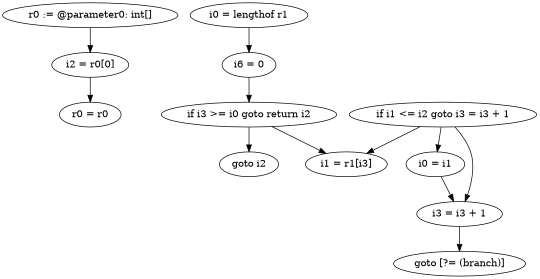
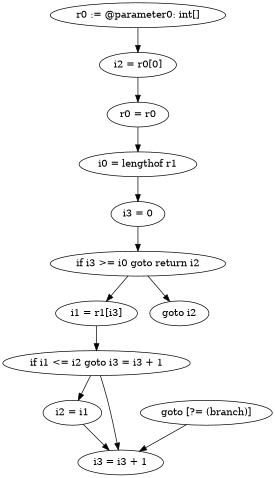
node "i6 = 0": label "i6 = 0" -> "i3 = 0"
edge "r0 = r0" -> "i0 = lengthof r1": added
edge "if i1 <= i2 goto i3 = i3 + 1" -> "i1 = r1[i3]": reversed
node "i0 = i1": label "i0 = i1" -> "i2 = i1"
edge "i3 = i3 + 1" -> "goto [?= (branch)]": reversed
